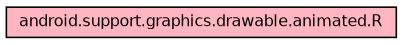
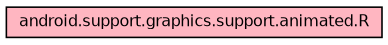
node "android.support.graphics.drawable.animated.R": label "android.support.graphics.drawable.animated.R" -> "android.support.graphics.support.animated.R"
